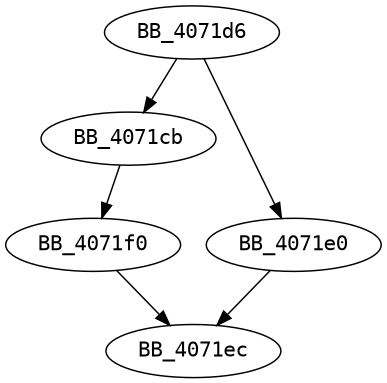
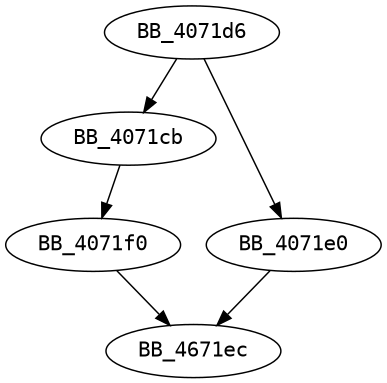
node "BB_4071ec": label "BB_4071ec" -> "BB_4671ec"
